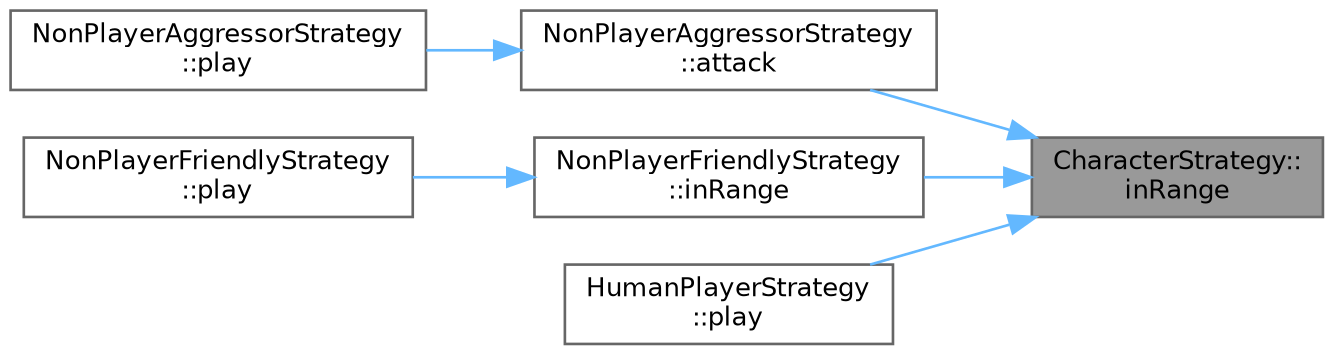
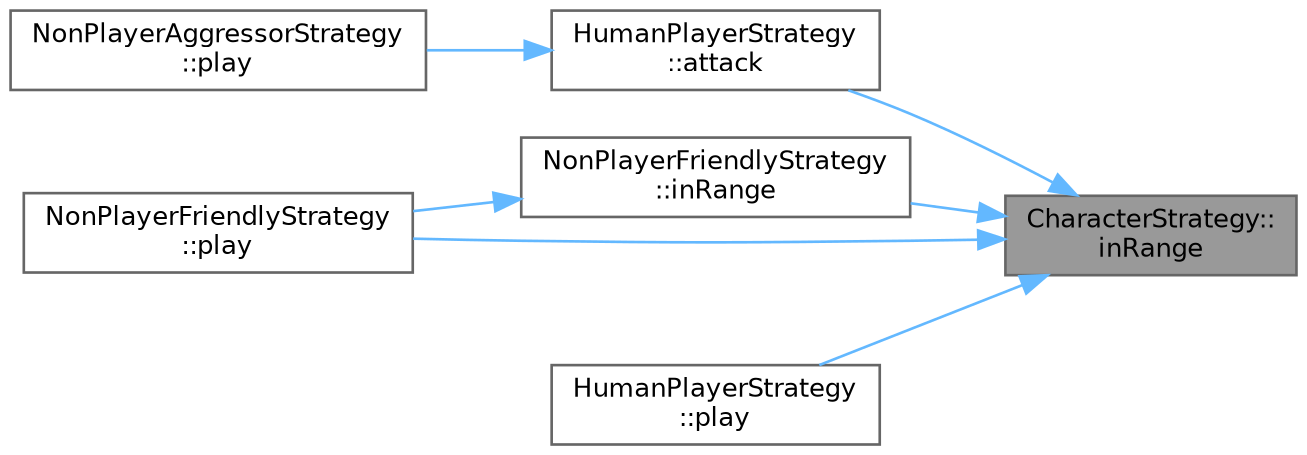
node "NonPlayerAggressorStrategy ::attack": label "NonPlayerAggressorStrategy ::attack" -> "HumanPlayerStrategy ::attack"
edge "NonPlayerFriendlyStrategy ::play" -> "CharacterStrategy:: inRange": added
